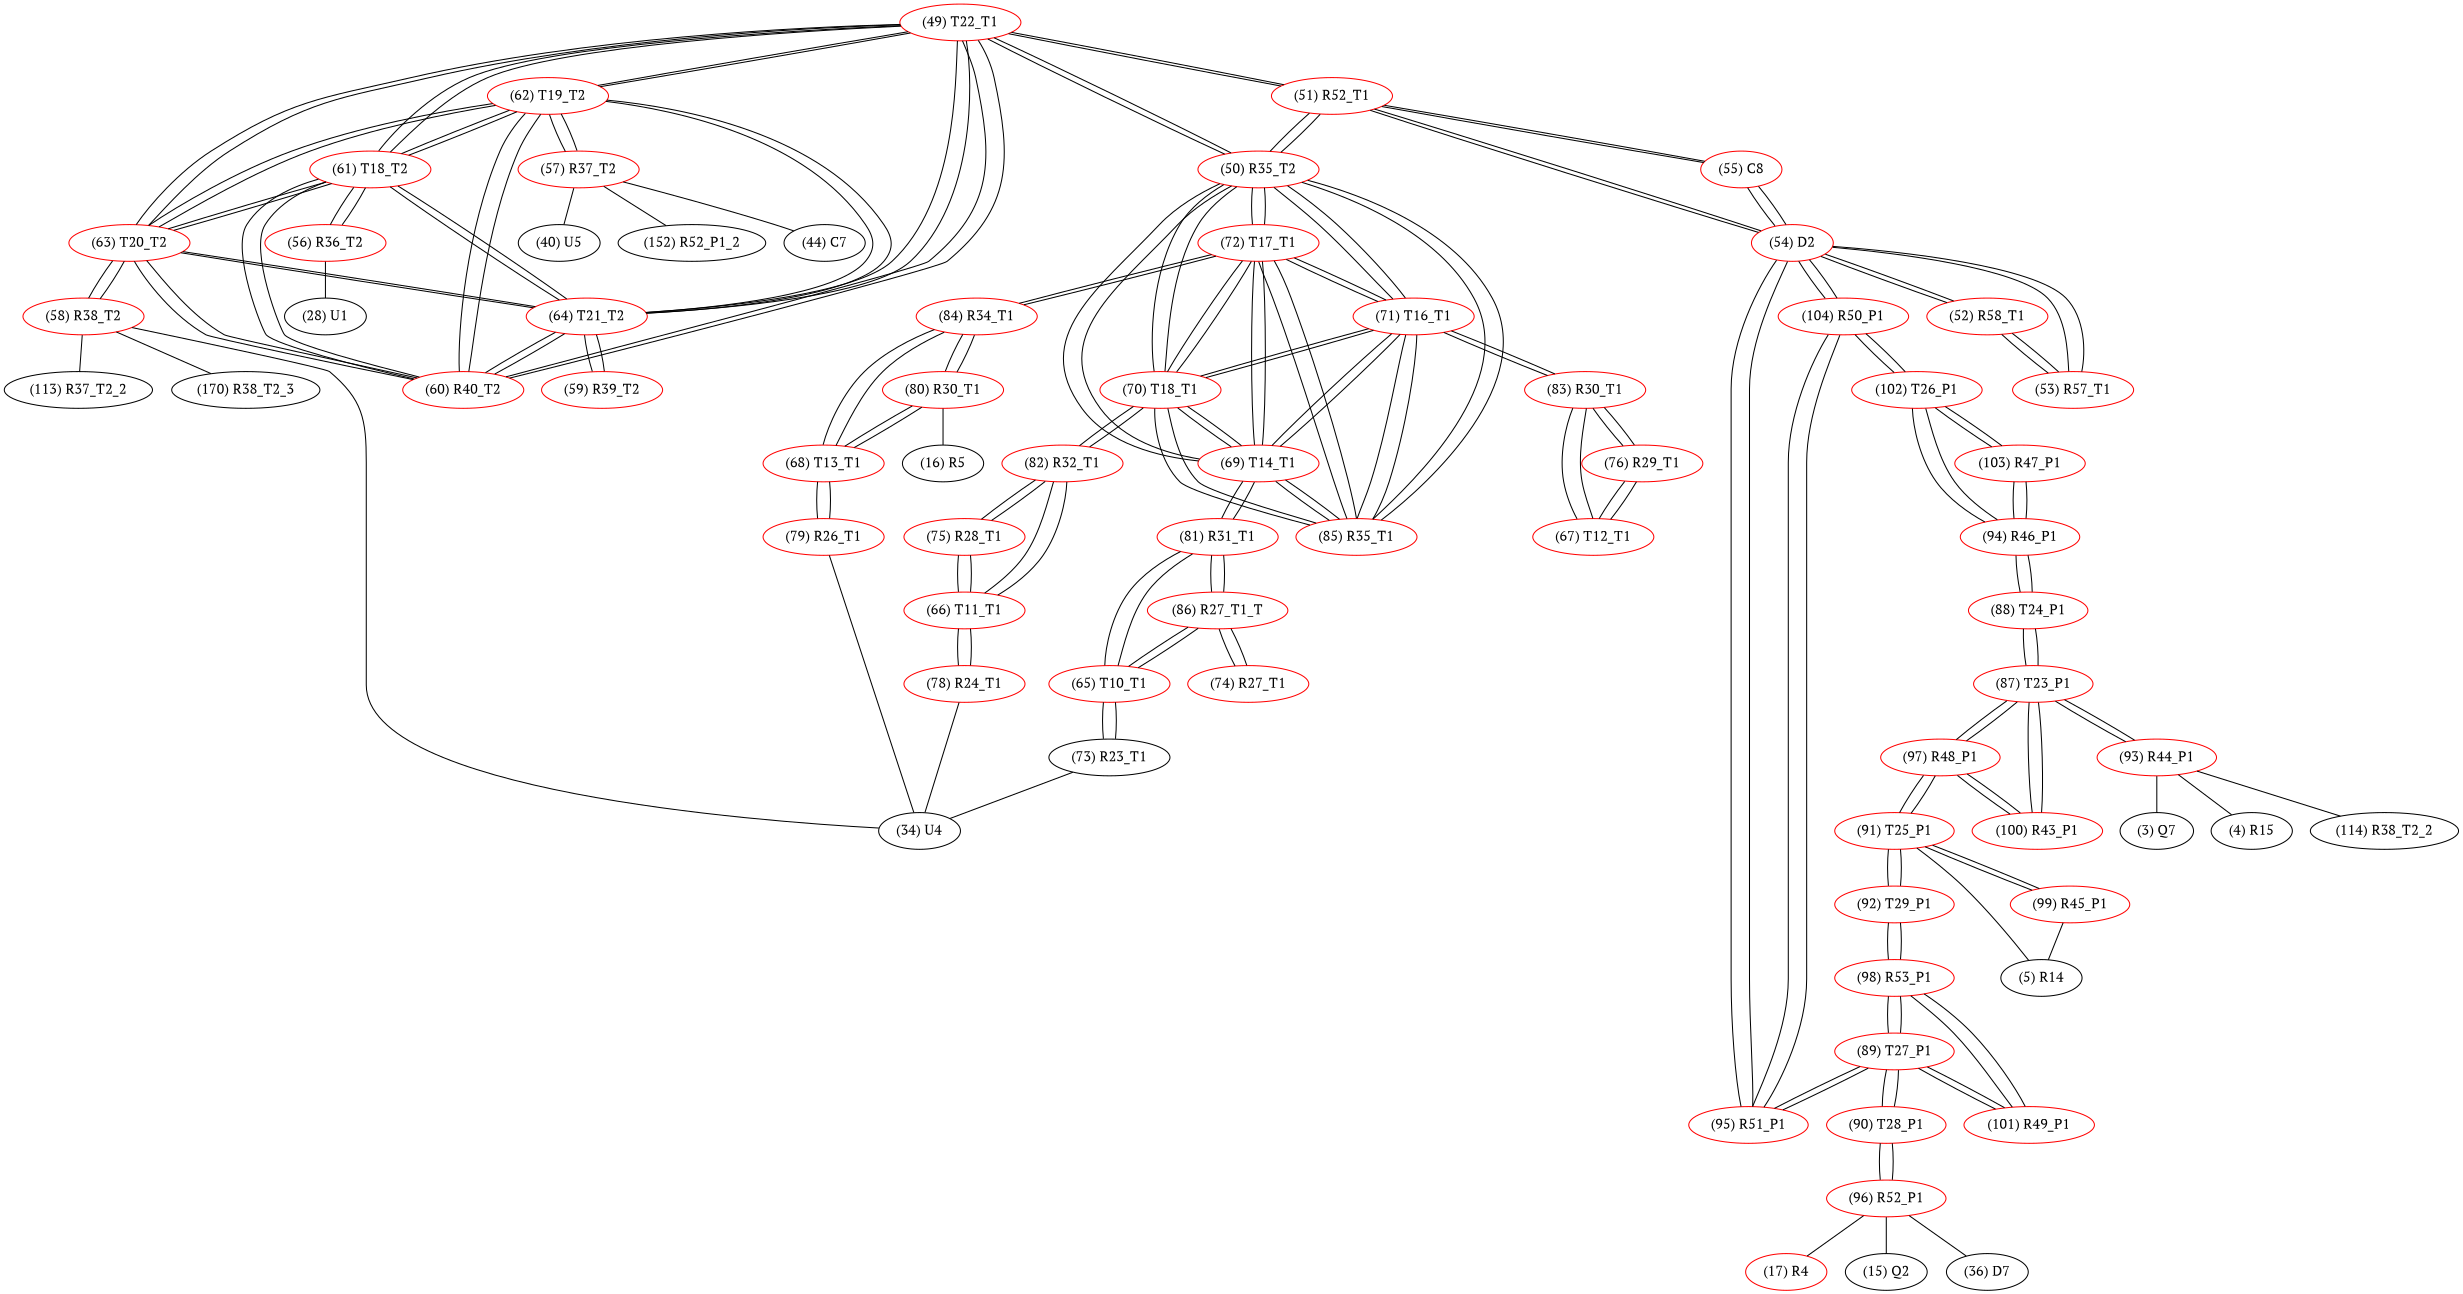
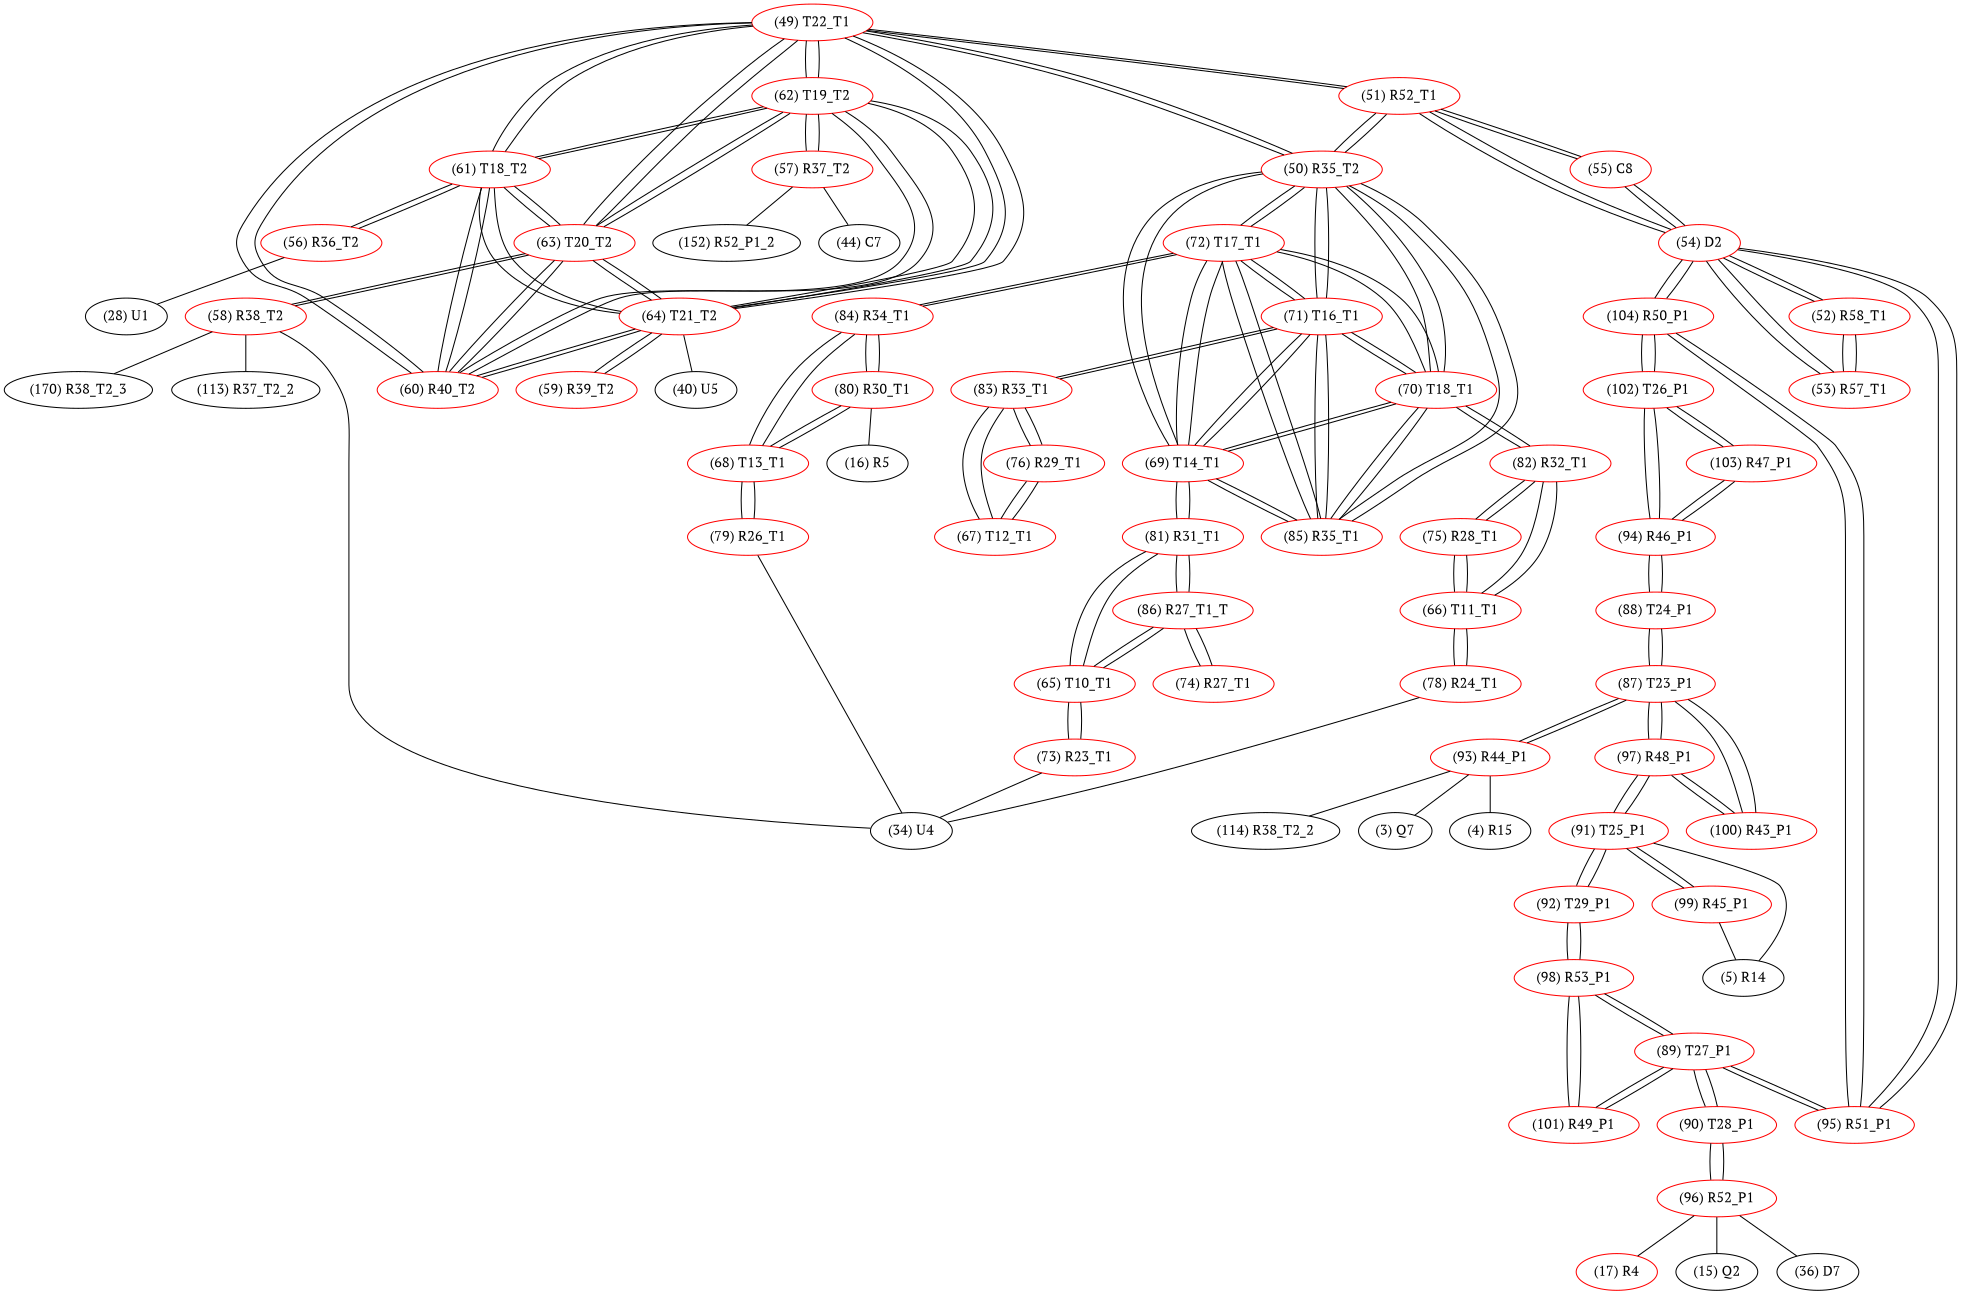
edge "(57) R37_T2" -- "(40) U5": now "(64) T21_T2" -- "(40) U5"
node "(83) R30_T1": label "(83) R30_T1" -> "(83) R33_T1"
node "(73) R23_T1": color black -> red
